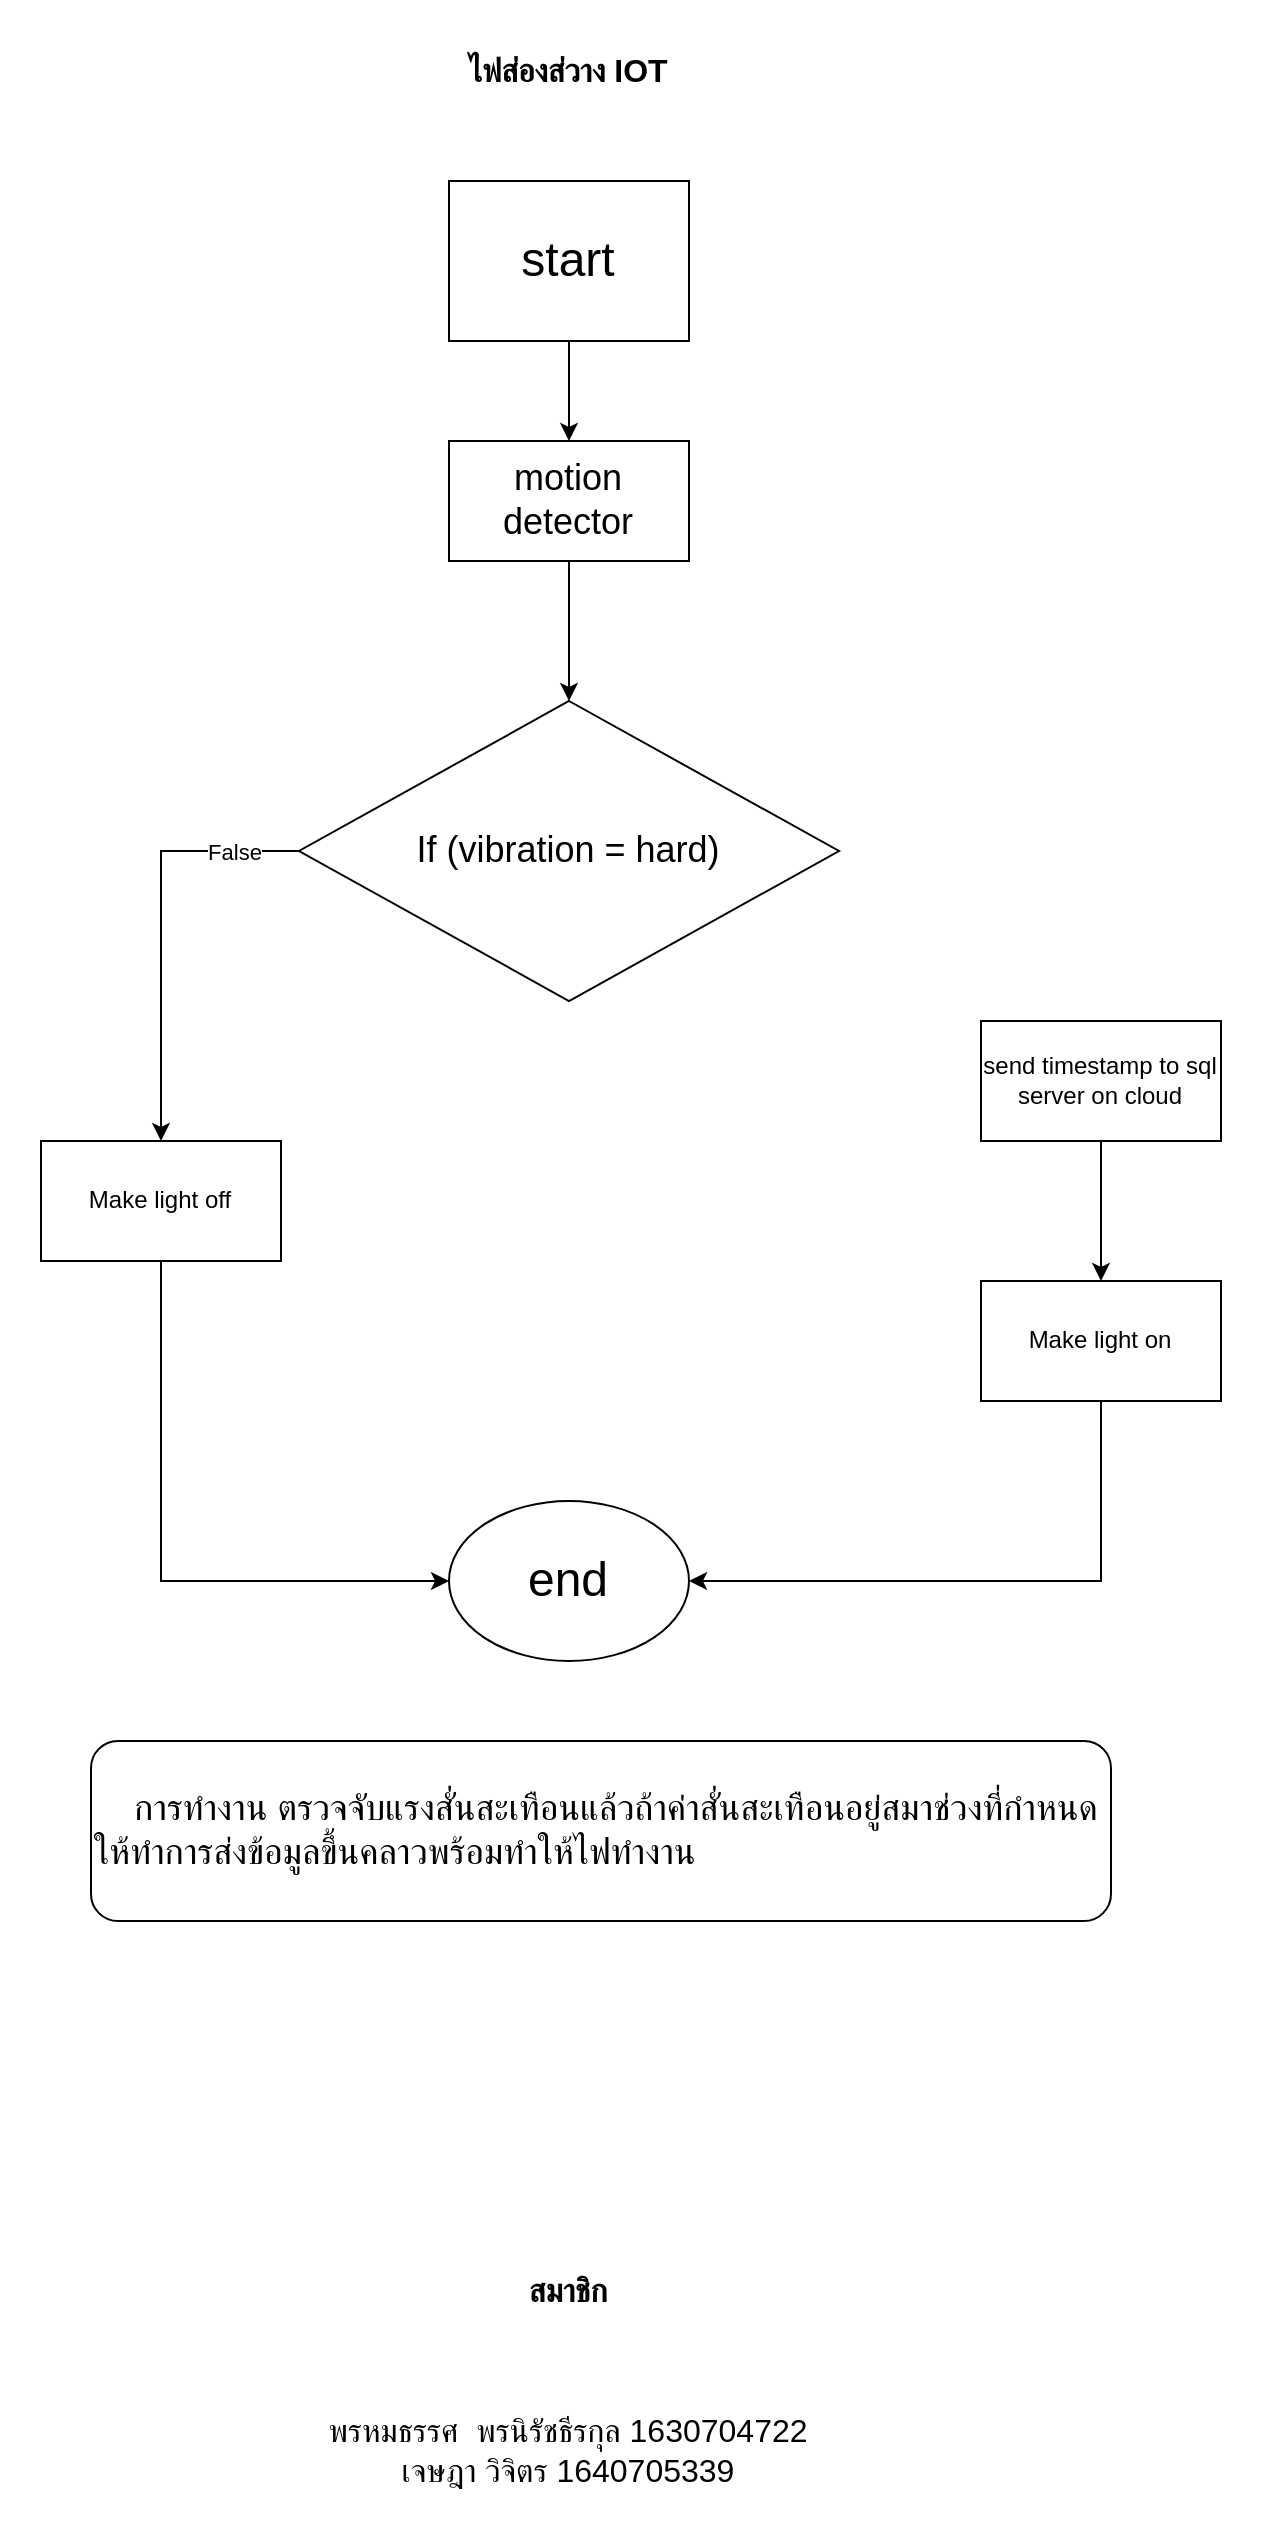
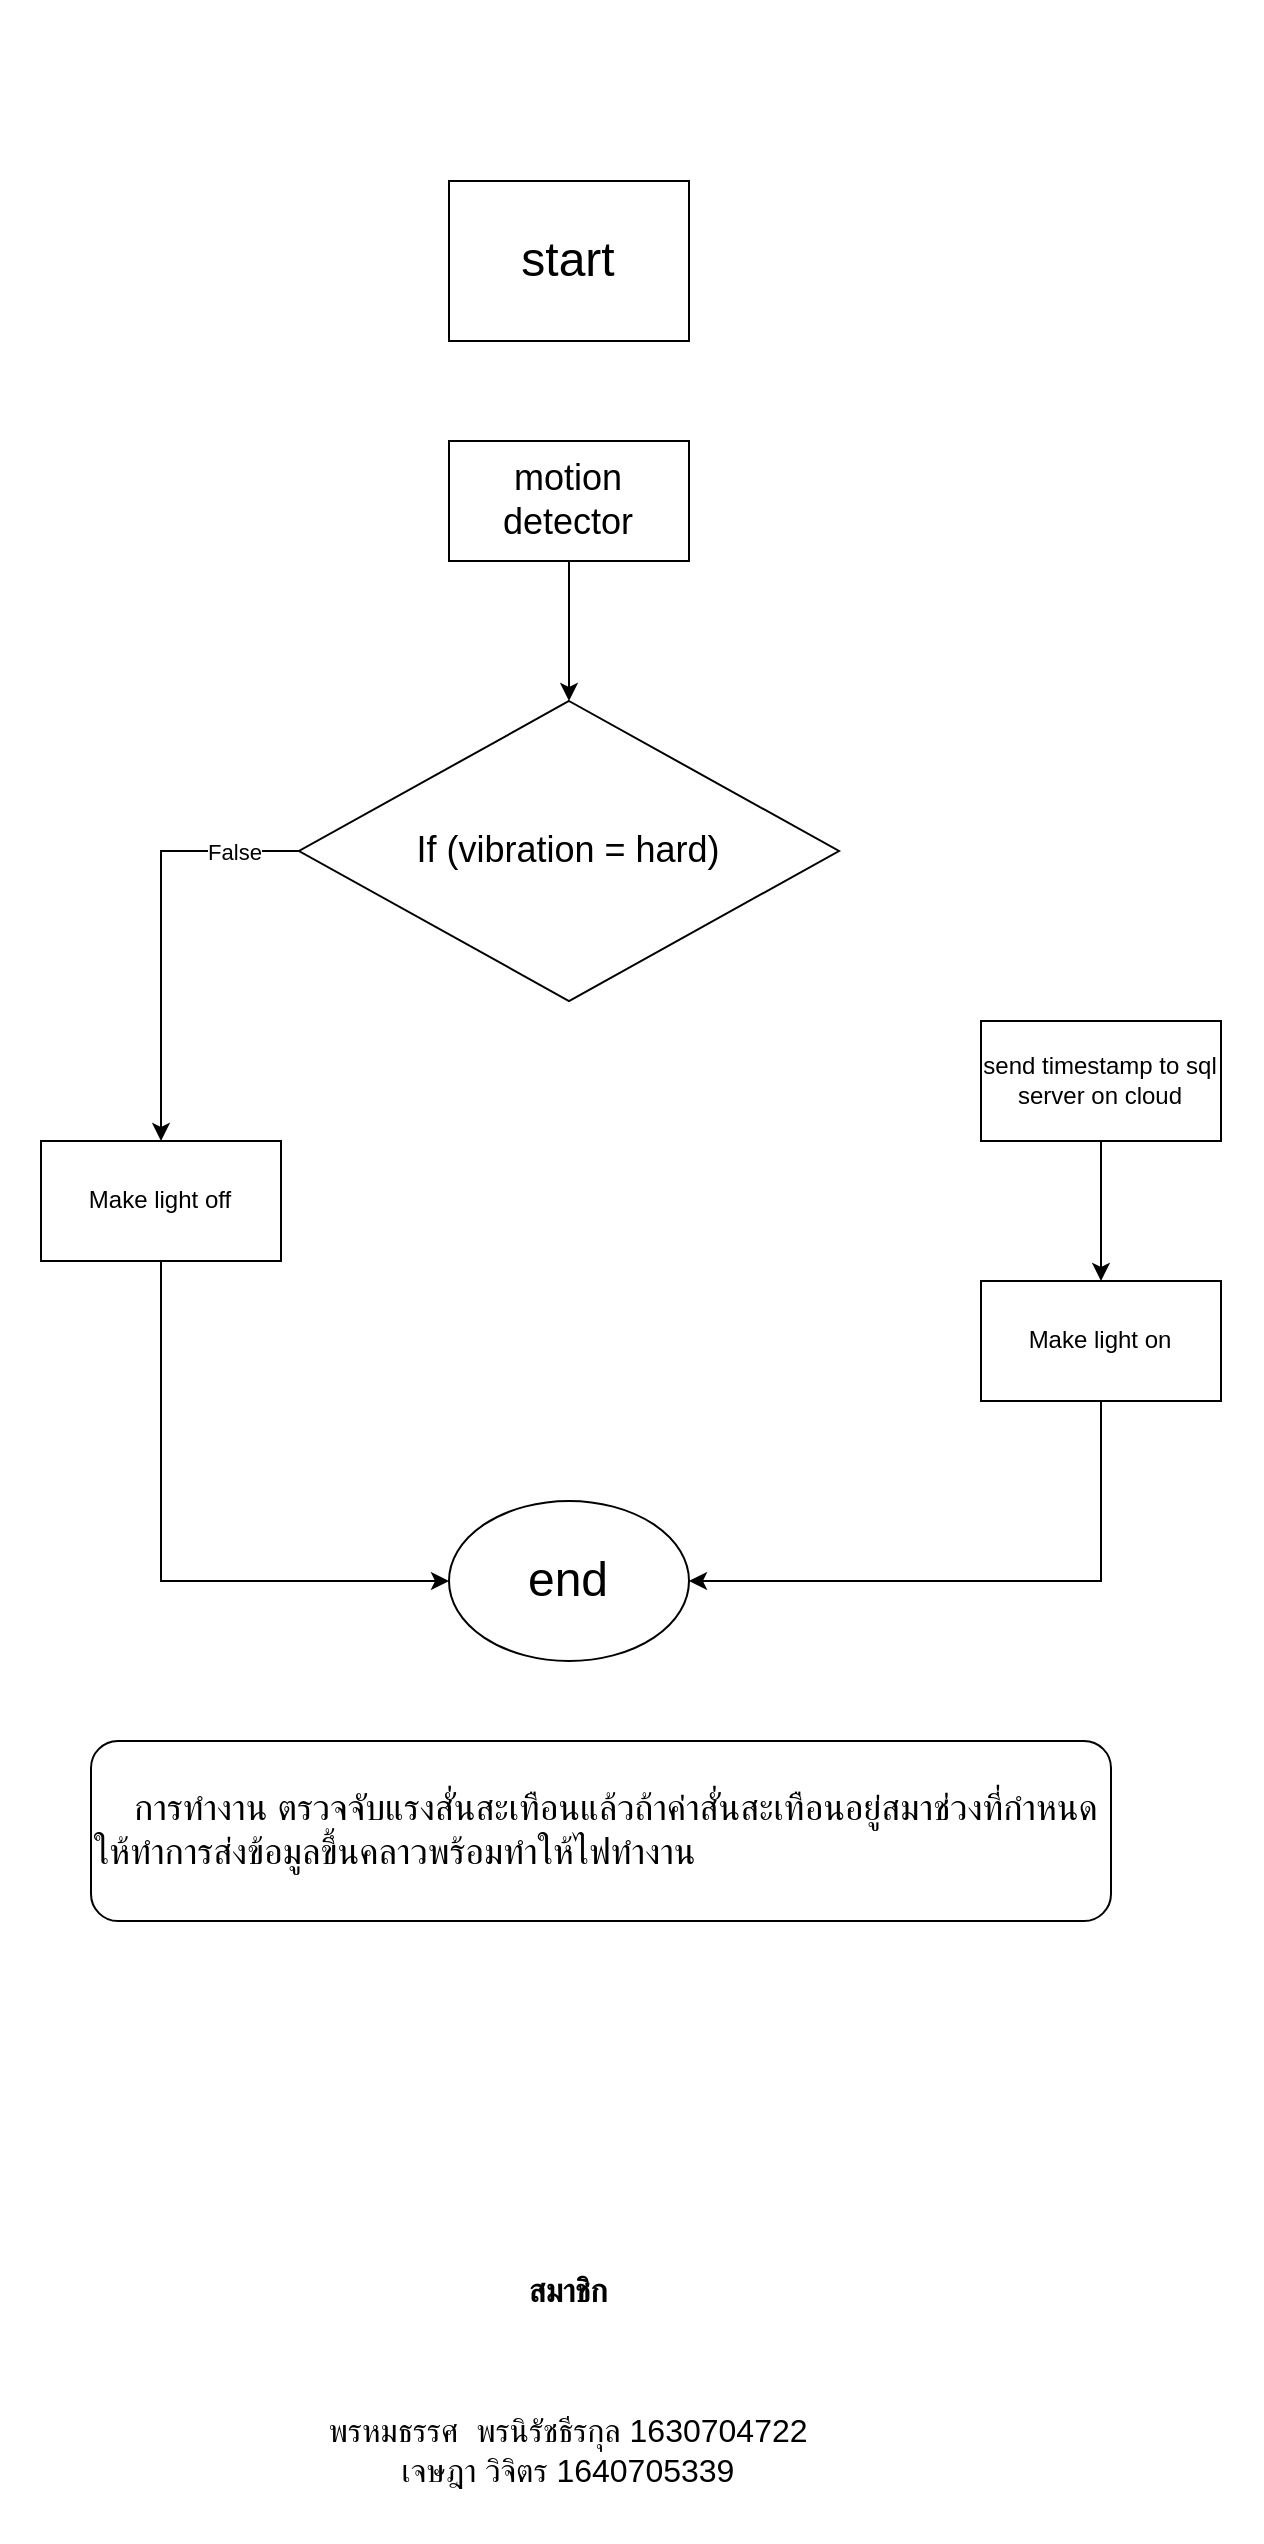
node "ไฟส่องส่วาง IOT": removed
edge "start" -> "motion detector": removed
